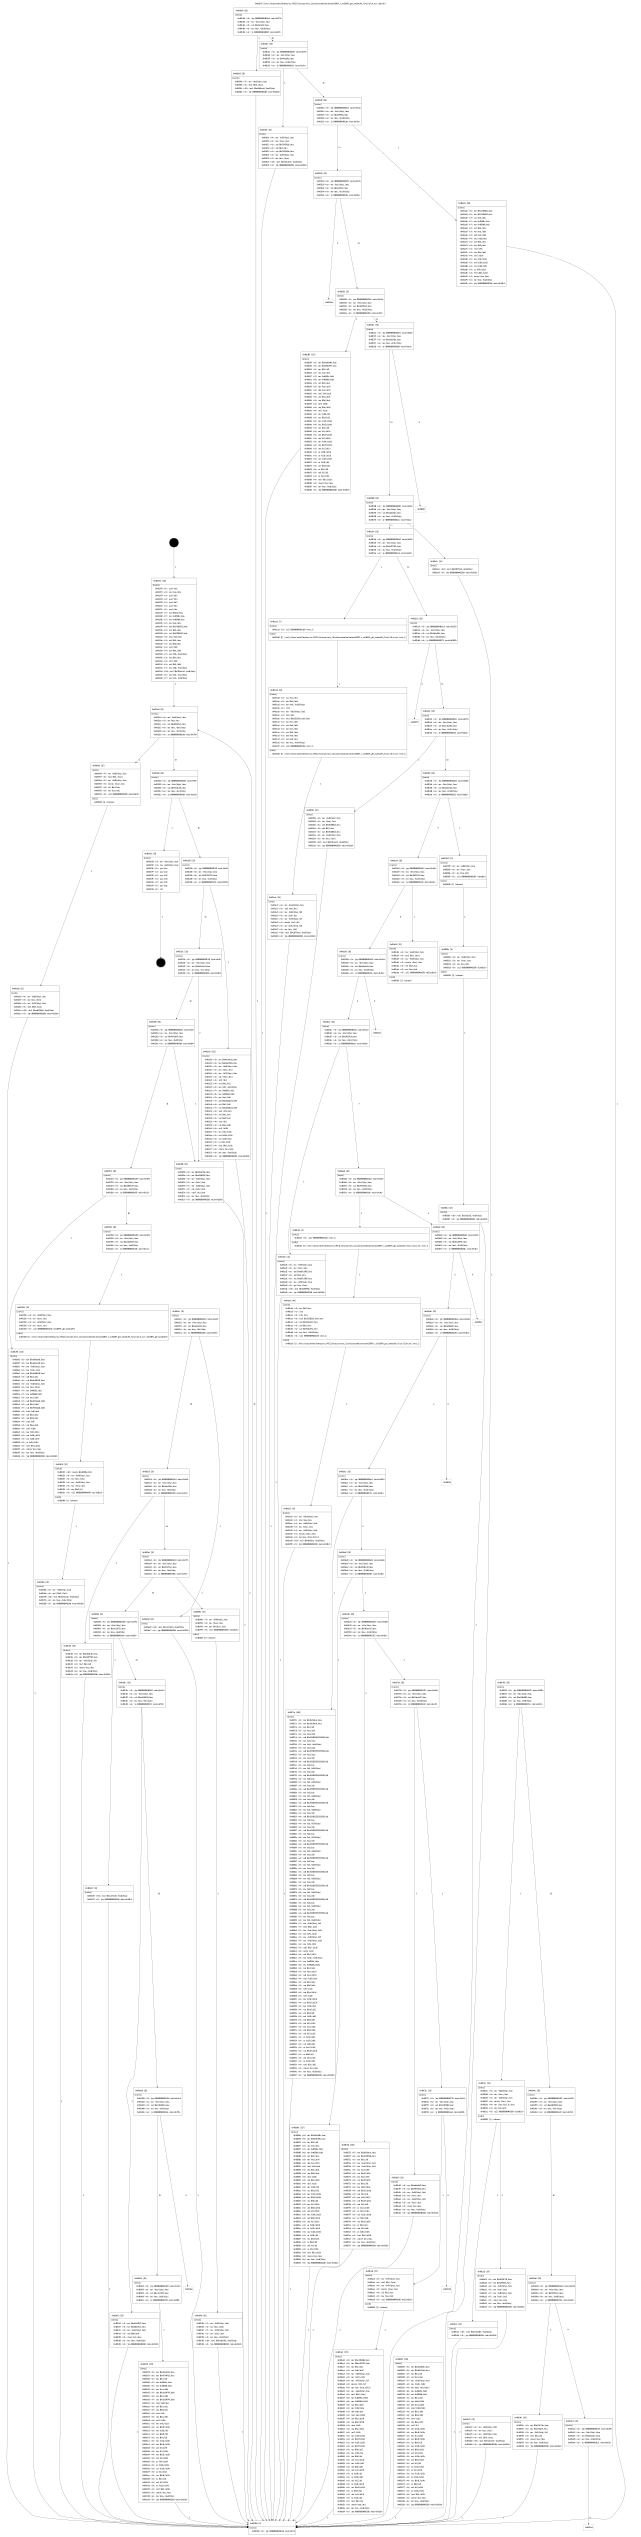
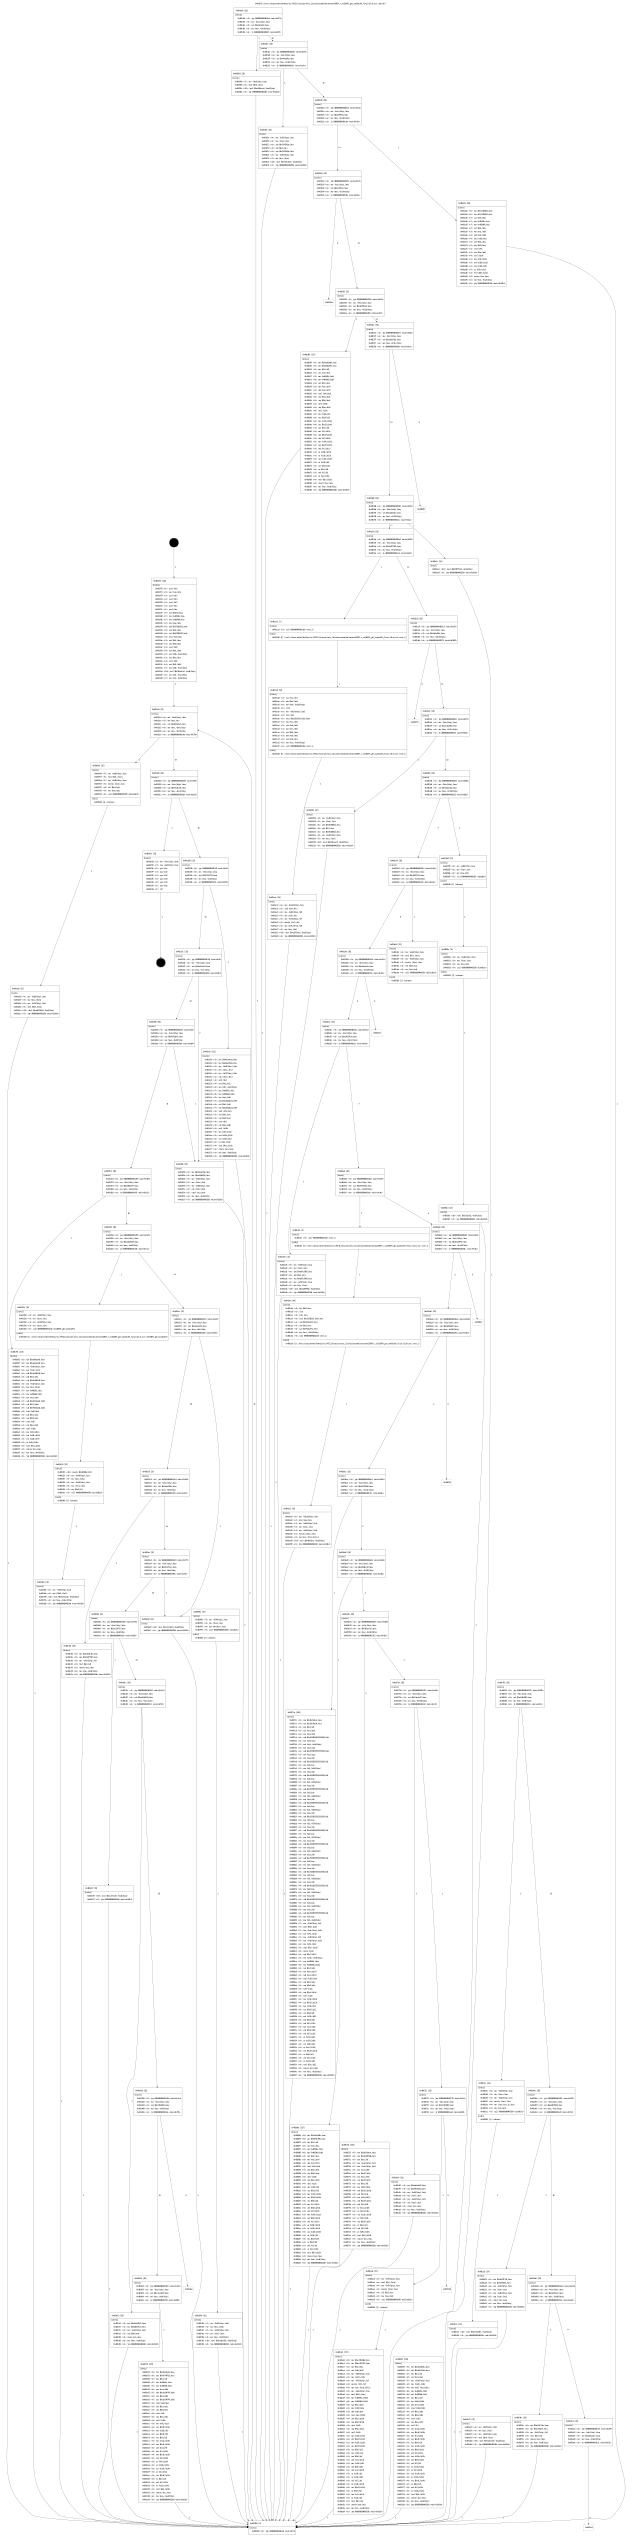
edge "0x401390 [28]" -> "0x4013ac [28]": added, label "29"
edge "0x4013e4 [28]" -> "0x40198b [19]": now "0x4013e4 [28]" -> "0x401e0d [15]"
edge "0x401fac [26]" -> "0x401a23 [39]": now "0x40148c [28]" -> "0x401a23 [39]"
